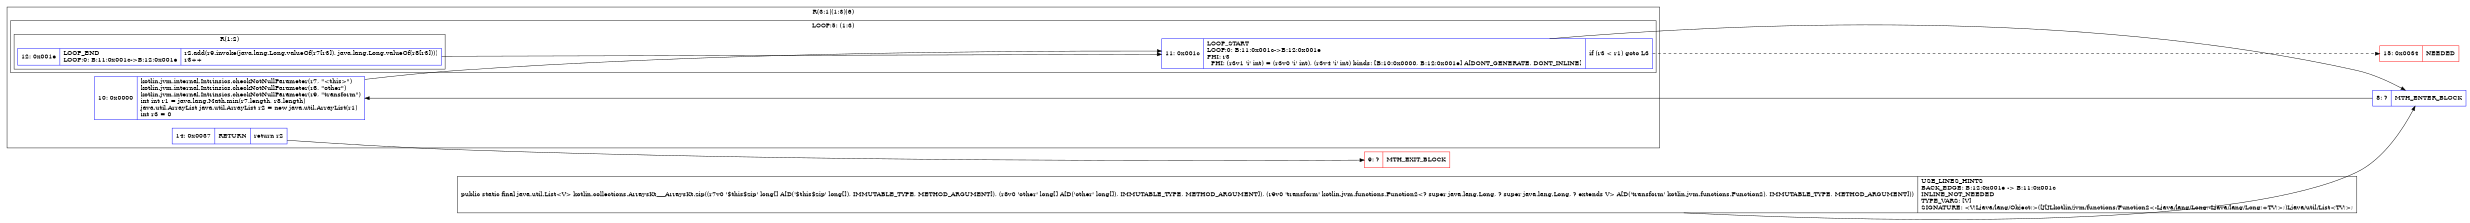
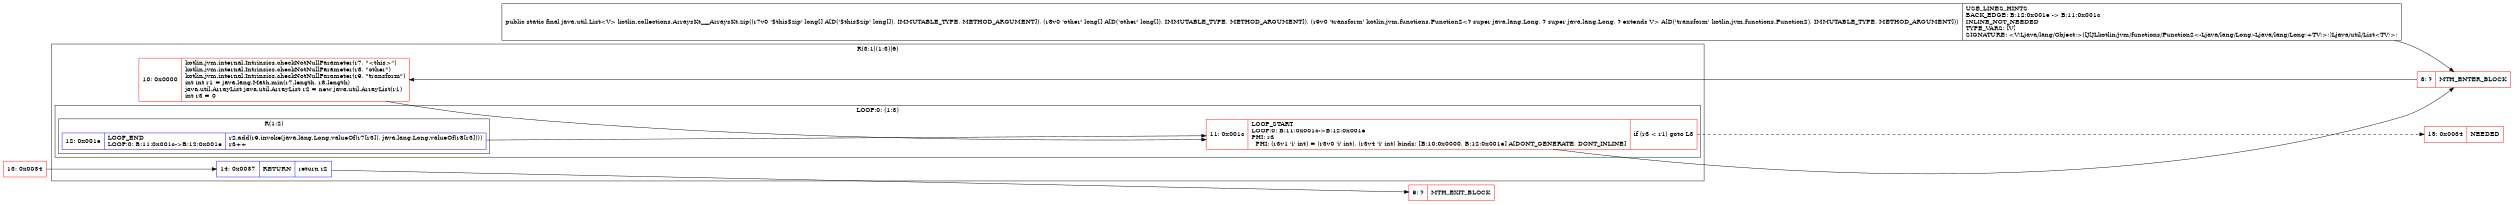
cluster "LOOP:5: (1:3)": label "LOOP:5: (1:3)" -> "LOOP:0: (1:3)"
node "11: 0x001c": color blue -> red
node "10: 0x0000": color blue -> red
node "8: ?": color blue -> red
node "13: 0x0034": added
